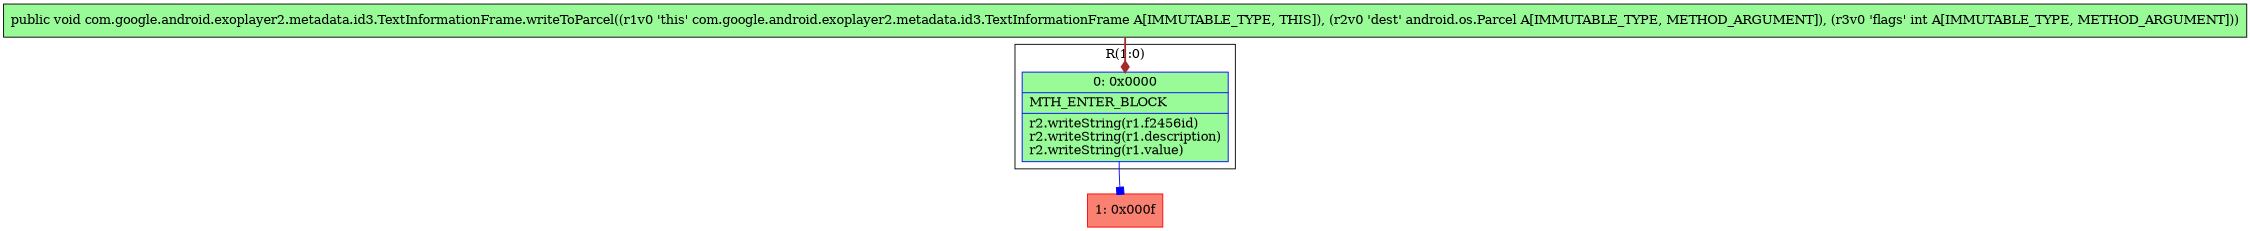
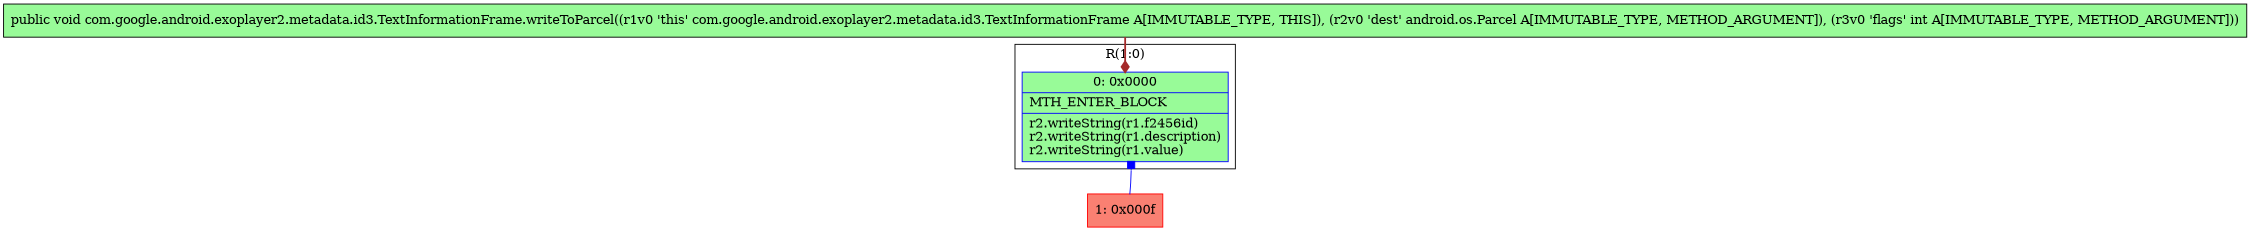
edge "0: 0x0000" -> "1: 0x000f": reversed
